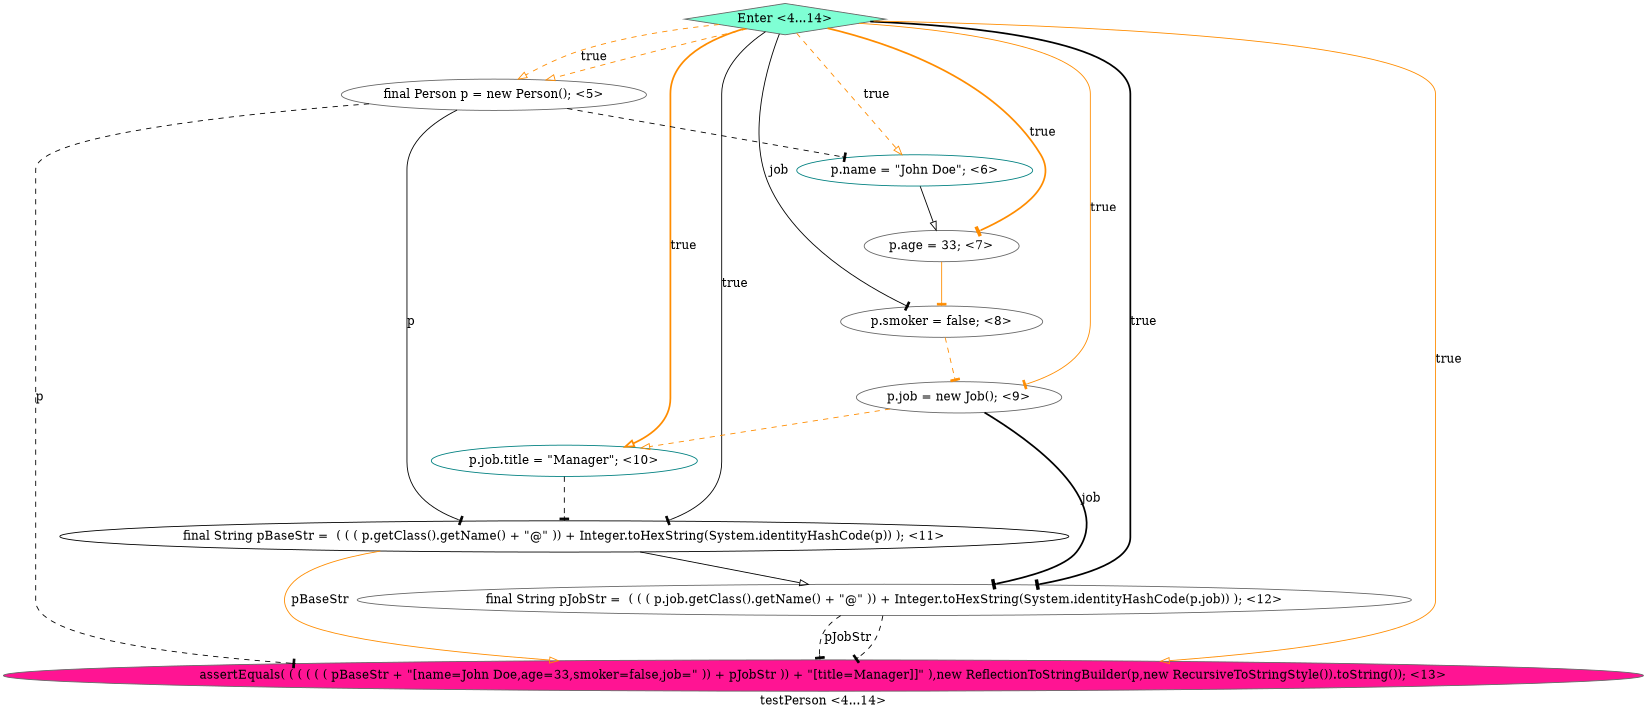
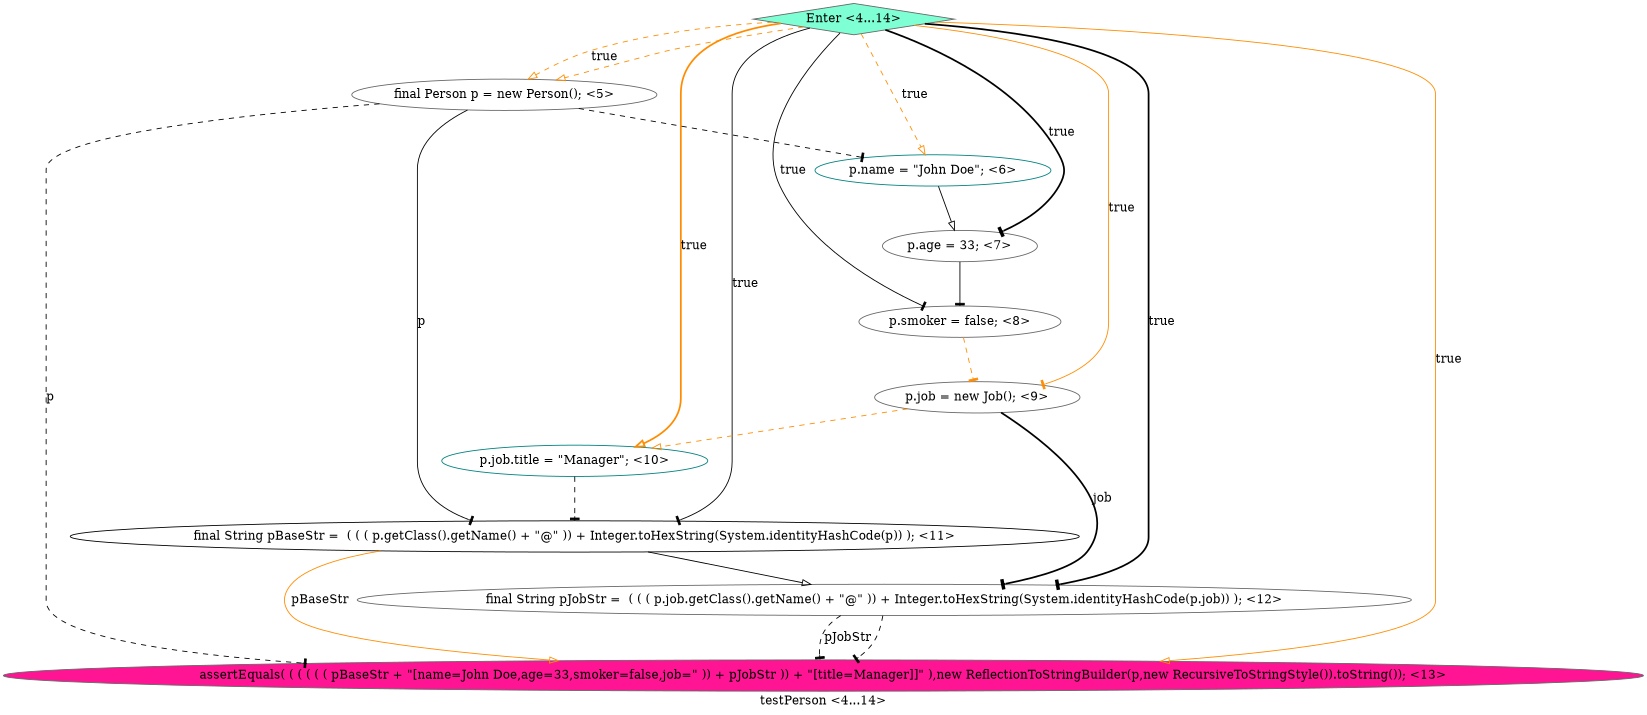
edge "Enter <4...14>" -> "p.age = 33; <7>": color darkorange -> black
edge "Enter <4...14>" -> "p.smoker = false; <8>": label "job" -> "true"
edge "p.age = 33; <7>" -> "p.smoker = false; <8>": color darkorange -> black
